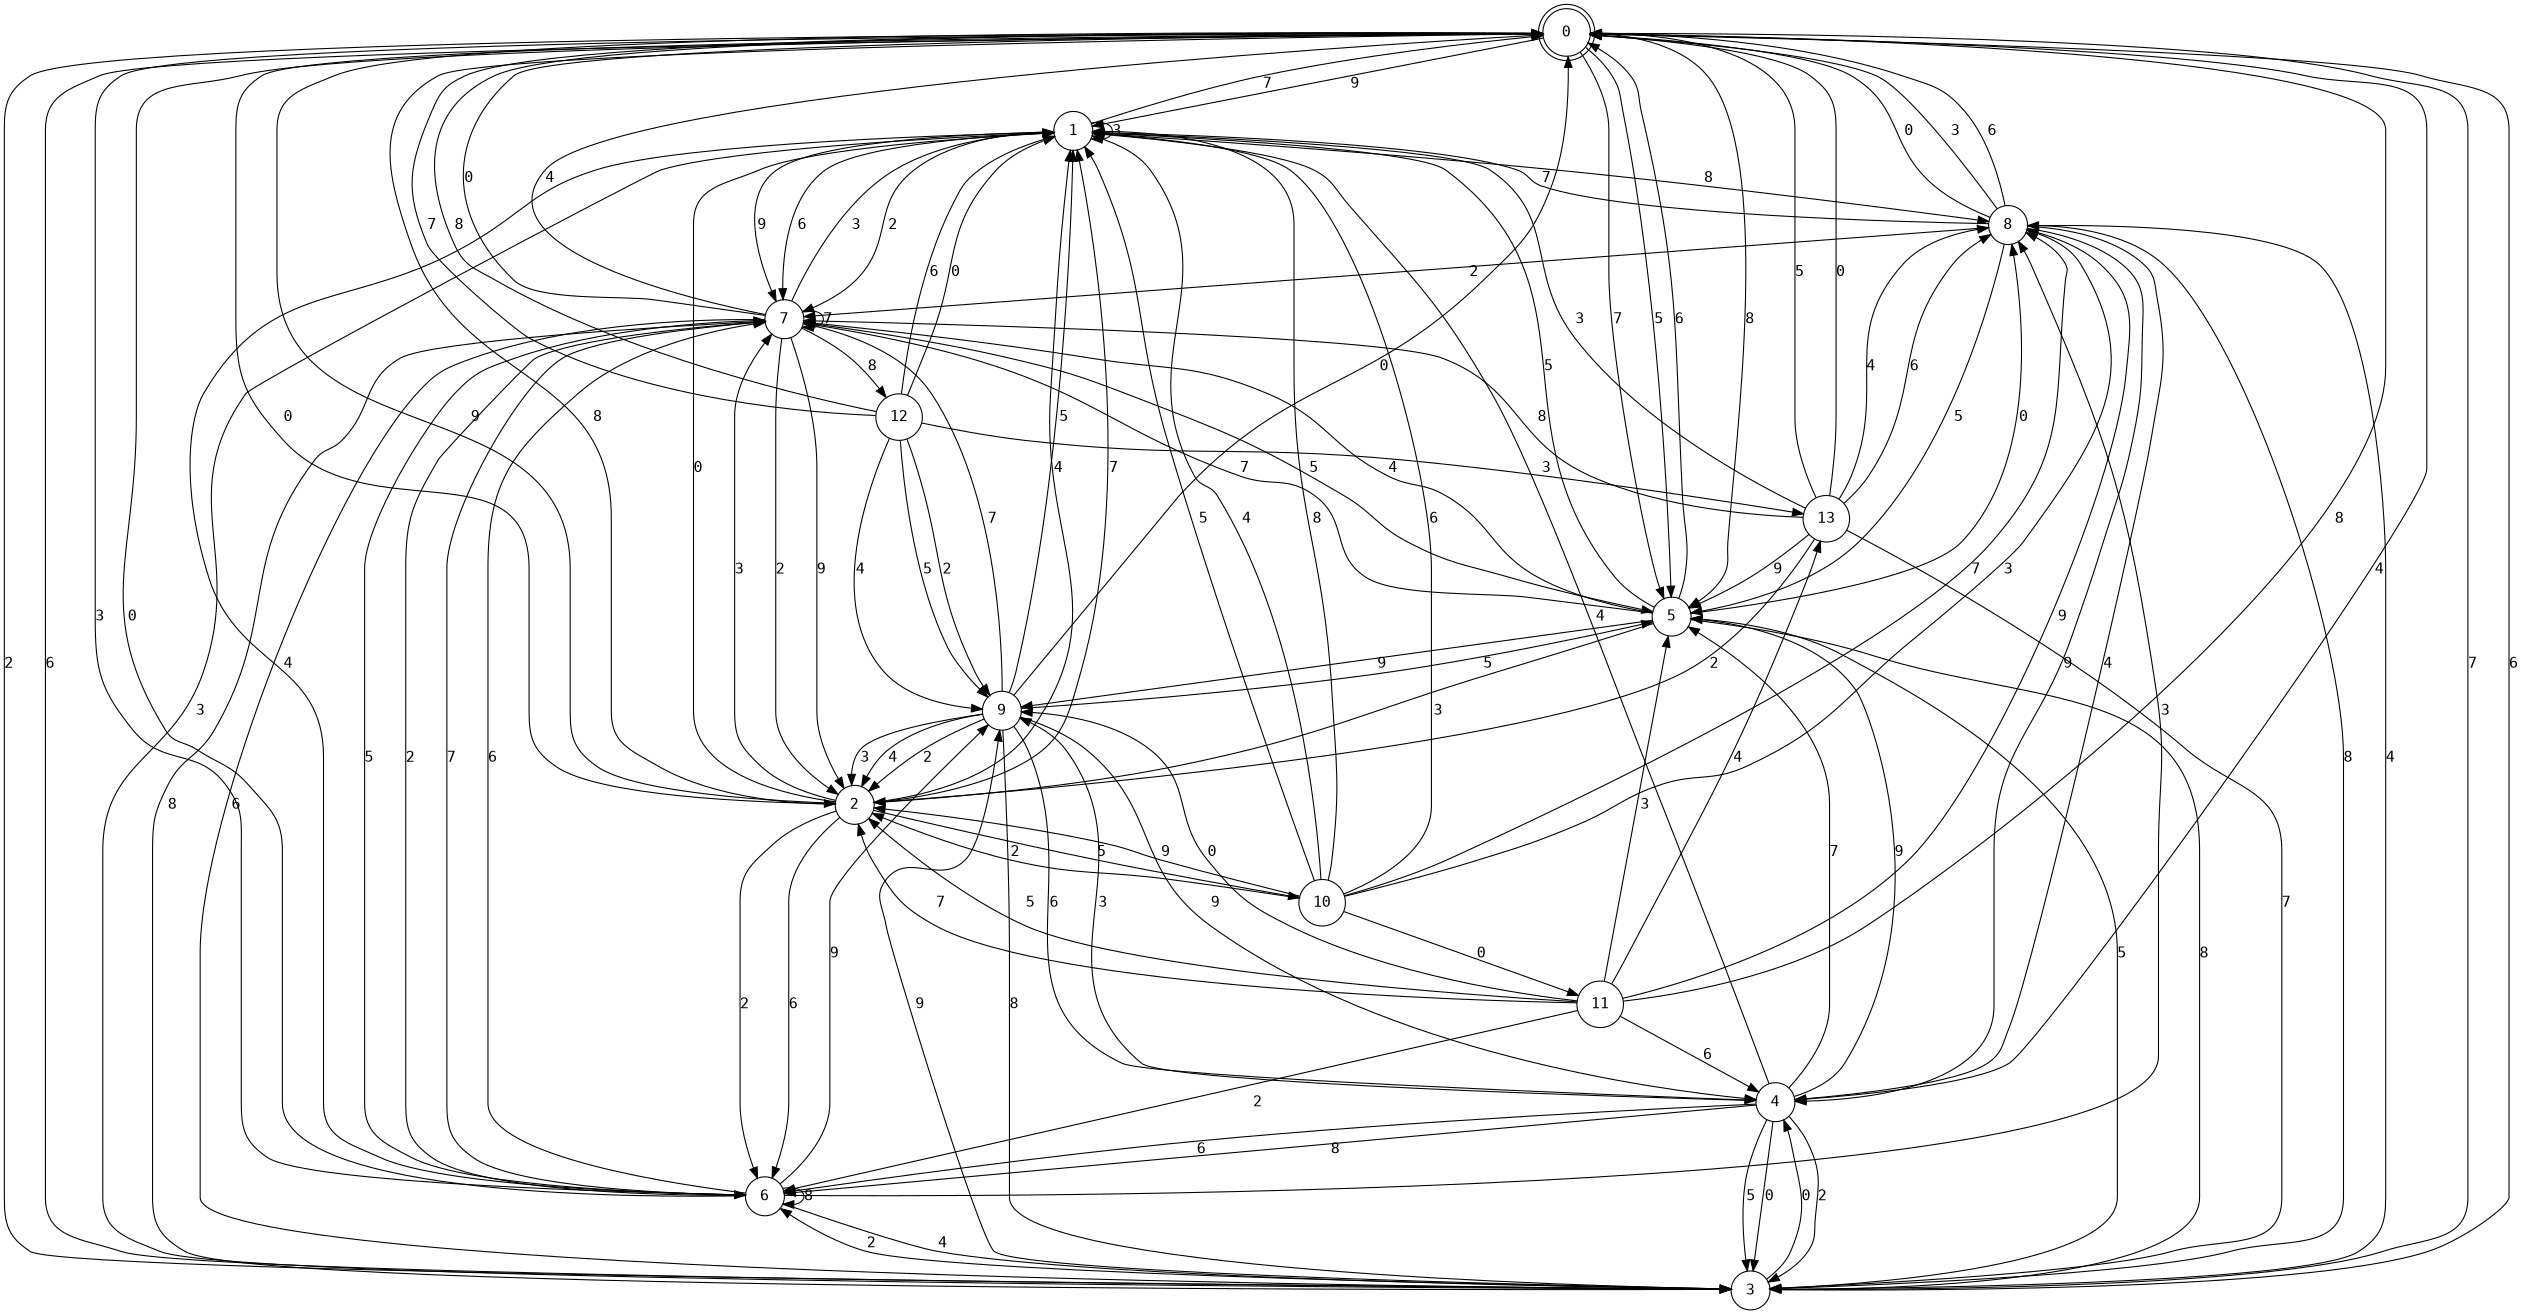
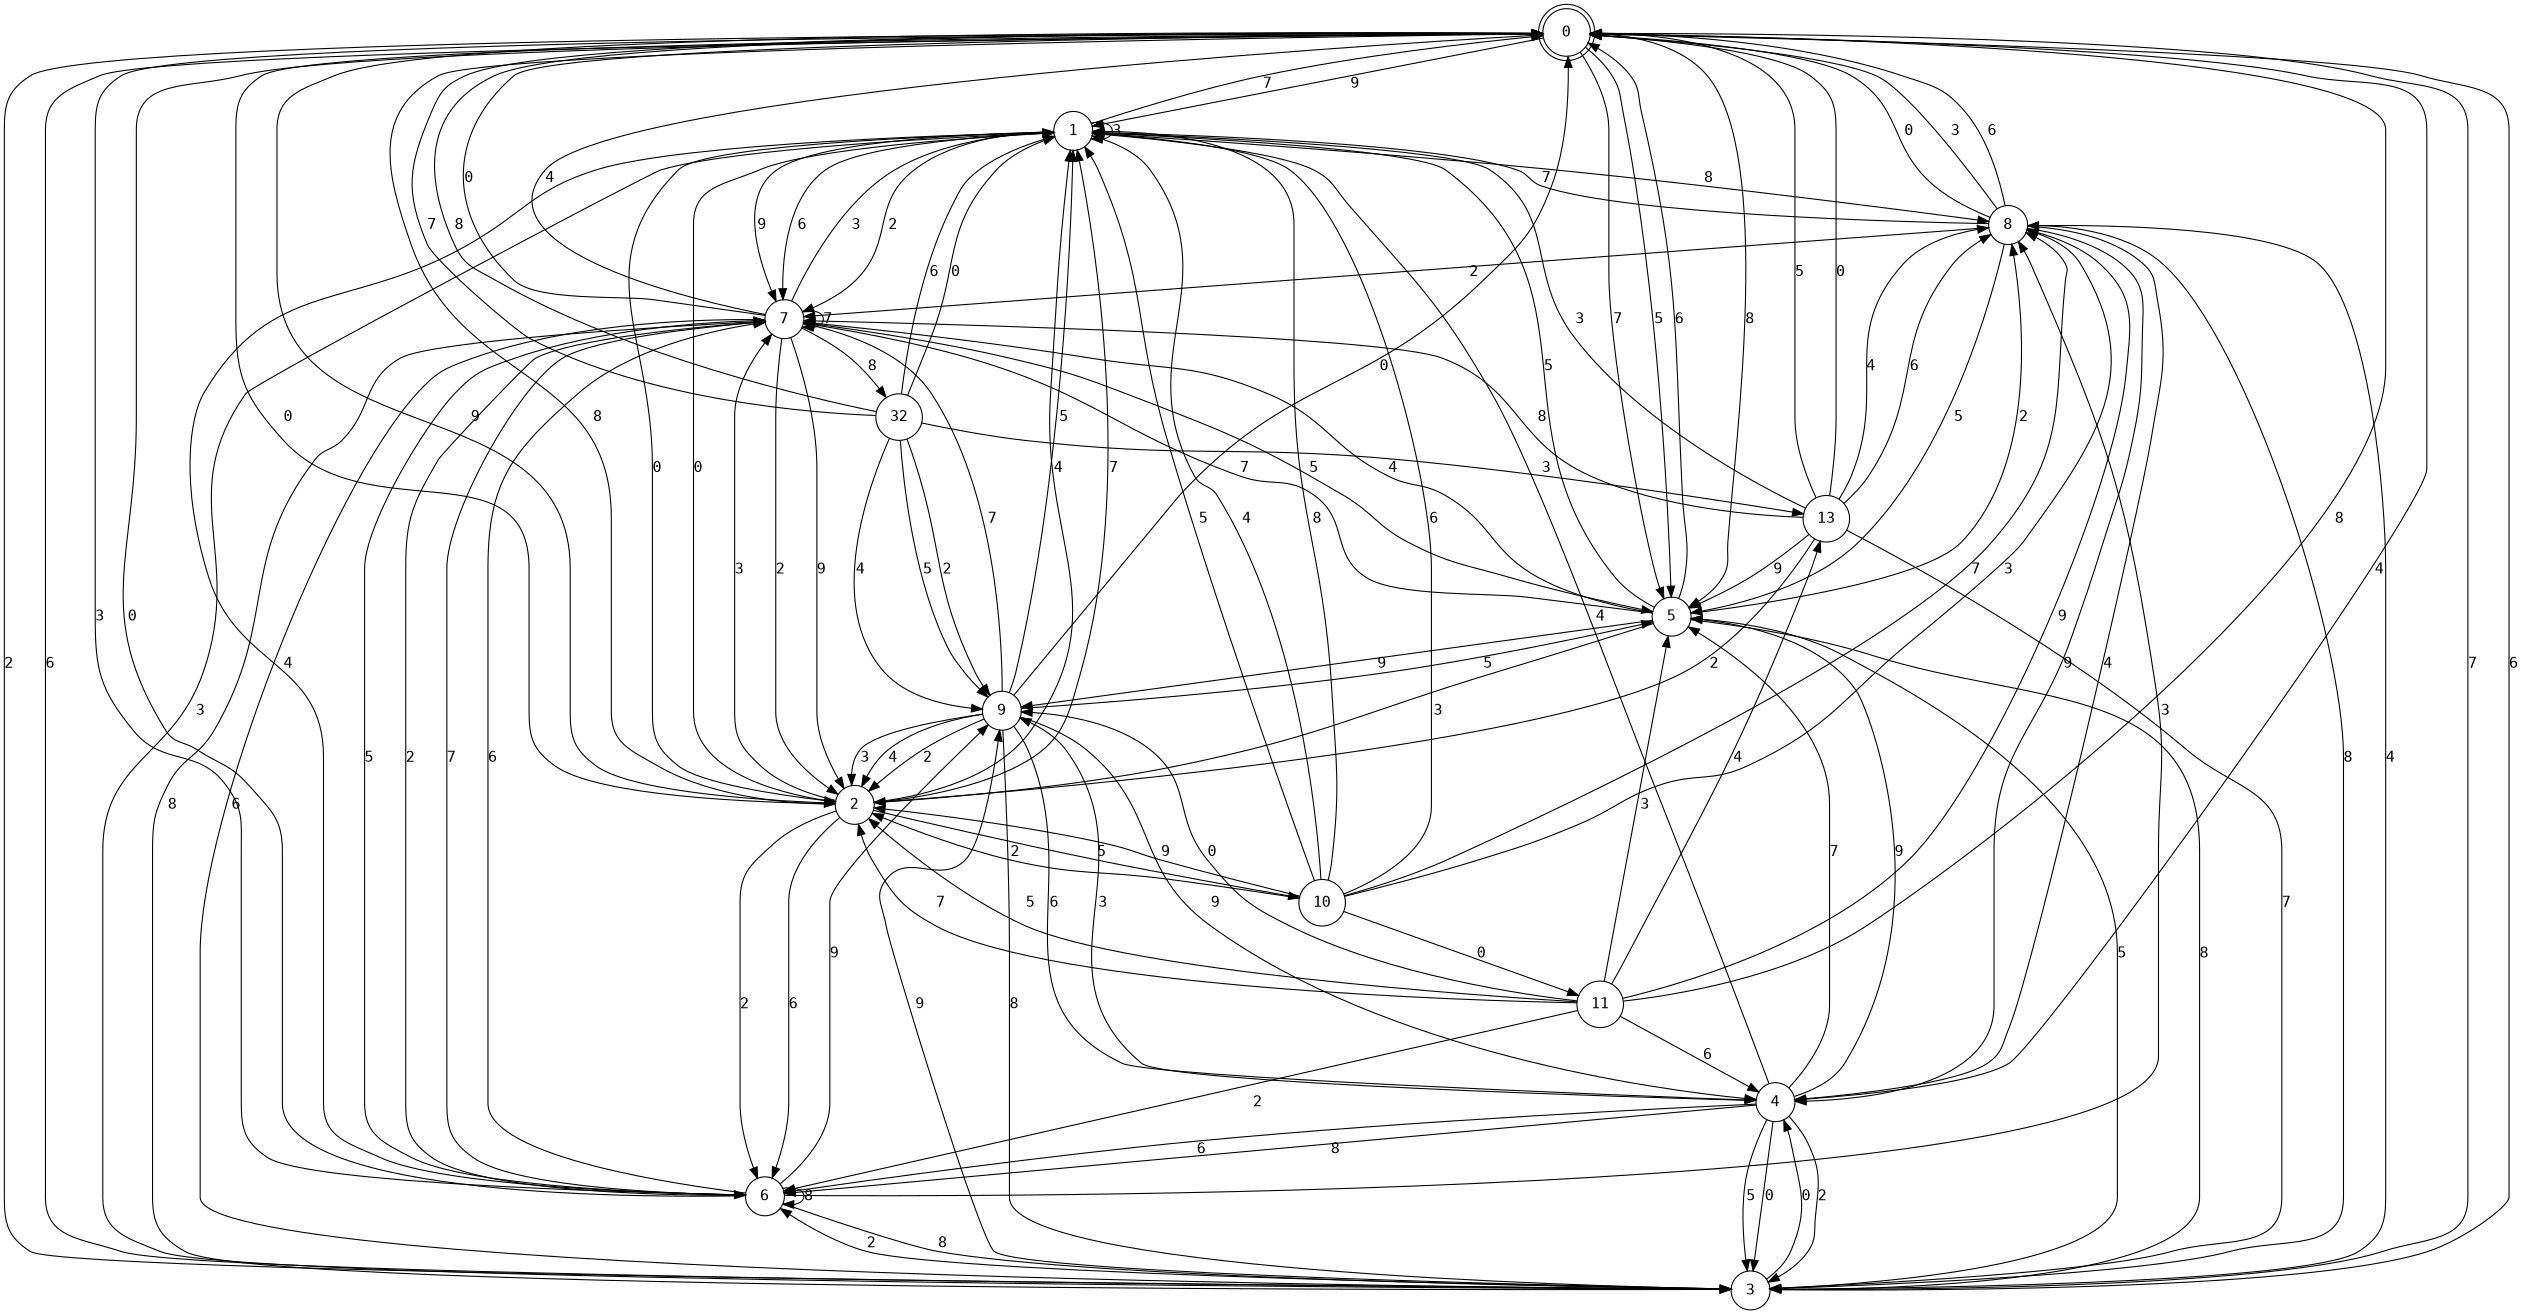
edge "1" -> "2": added, label "0"
node "12": label "12" -> "32"
edge "5" -> "8": label "0" -> "2"
edge "6" -> "3": label "4" -> "8"
